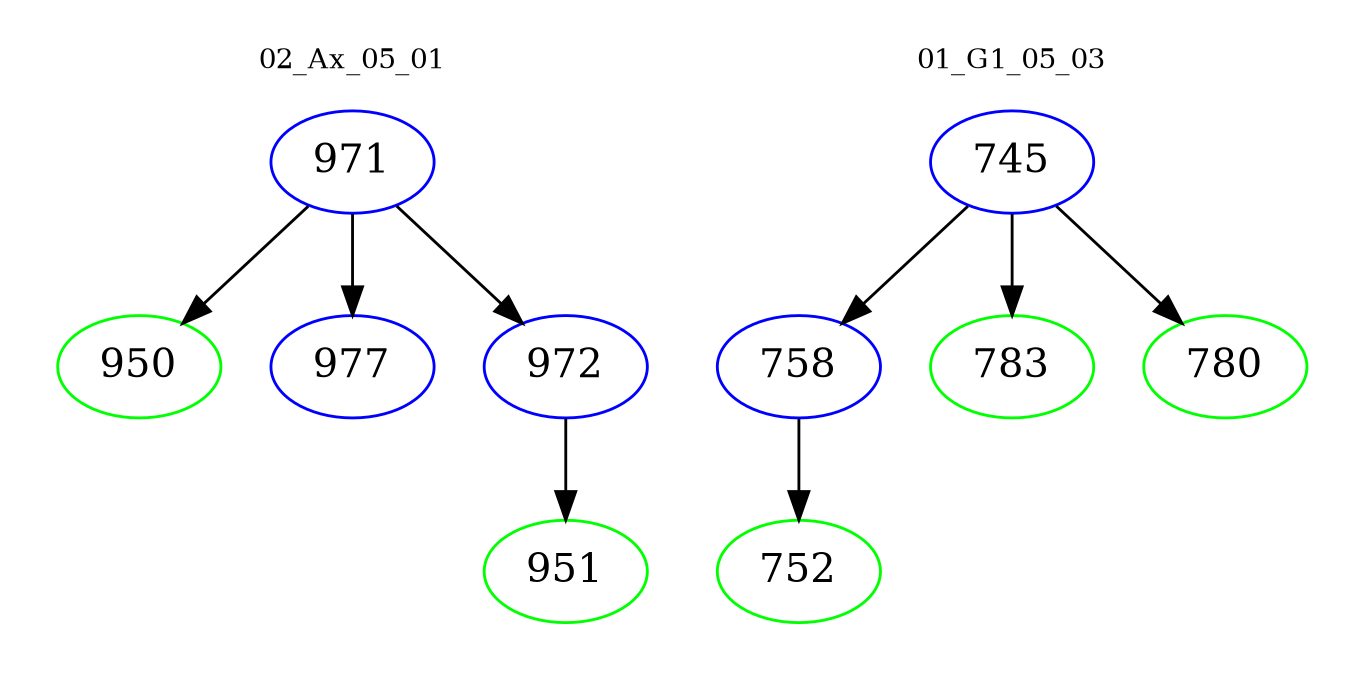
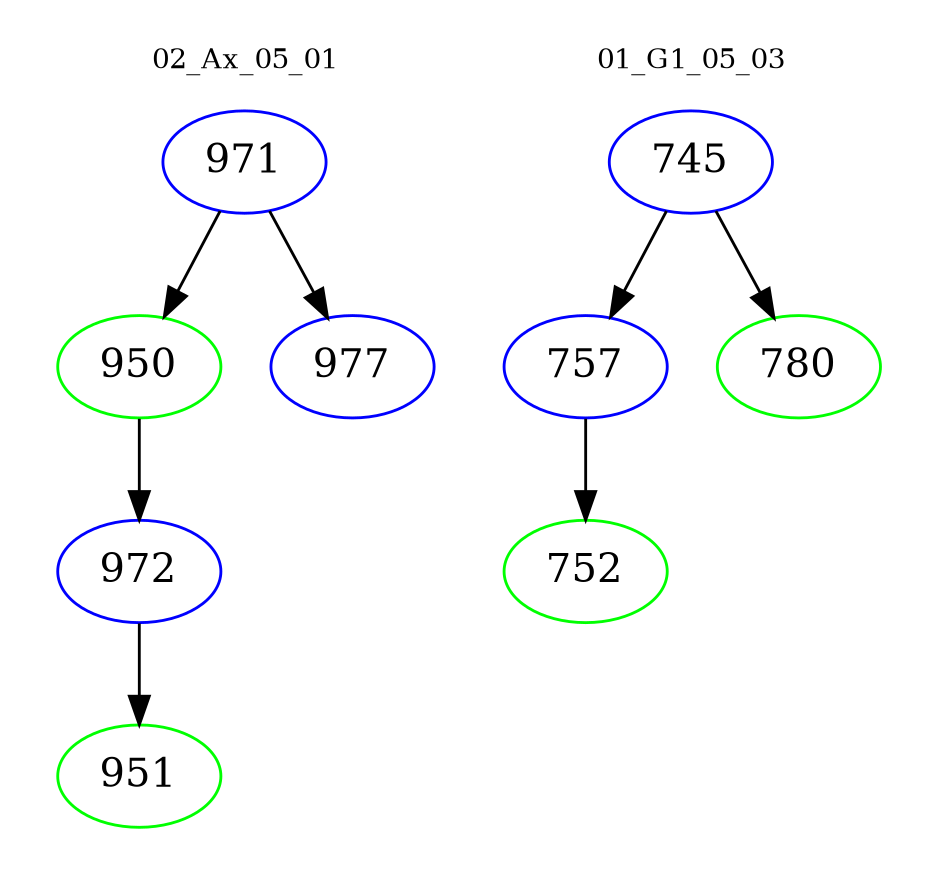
edge "971" -> "972": now "950" -> "972"
node "758": label "758" -> "757"
node "783": removed
